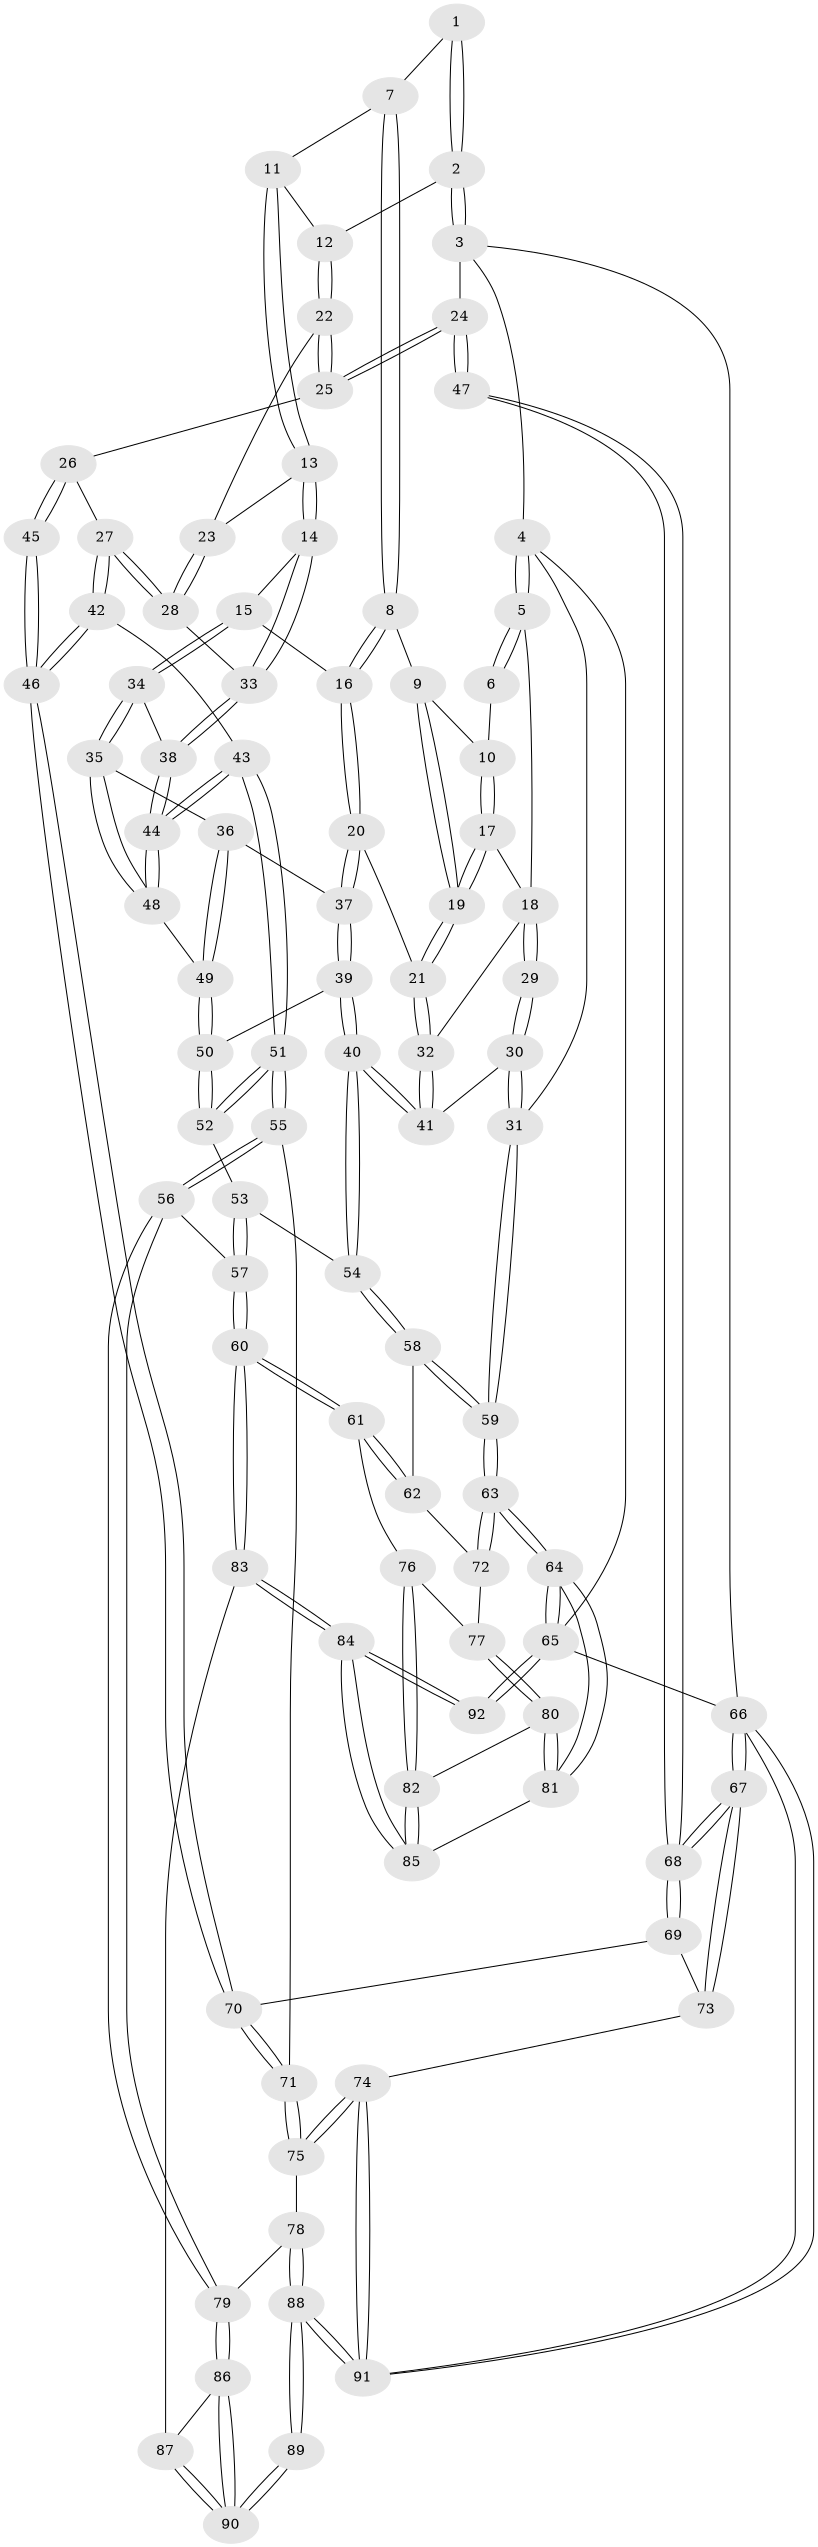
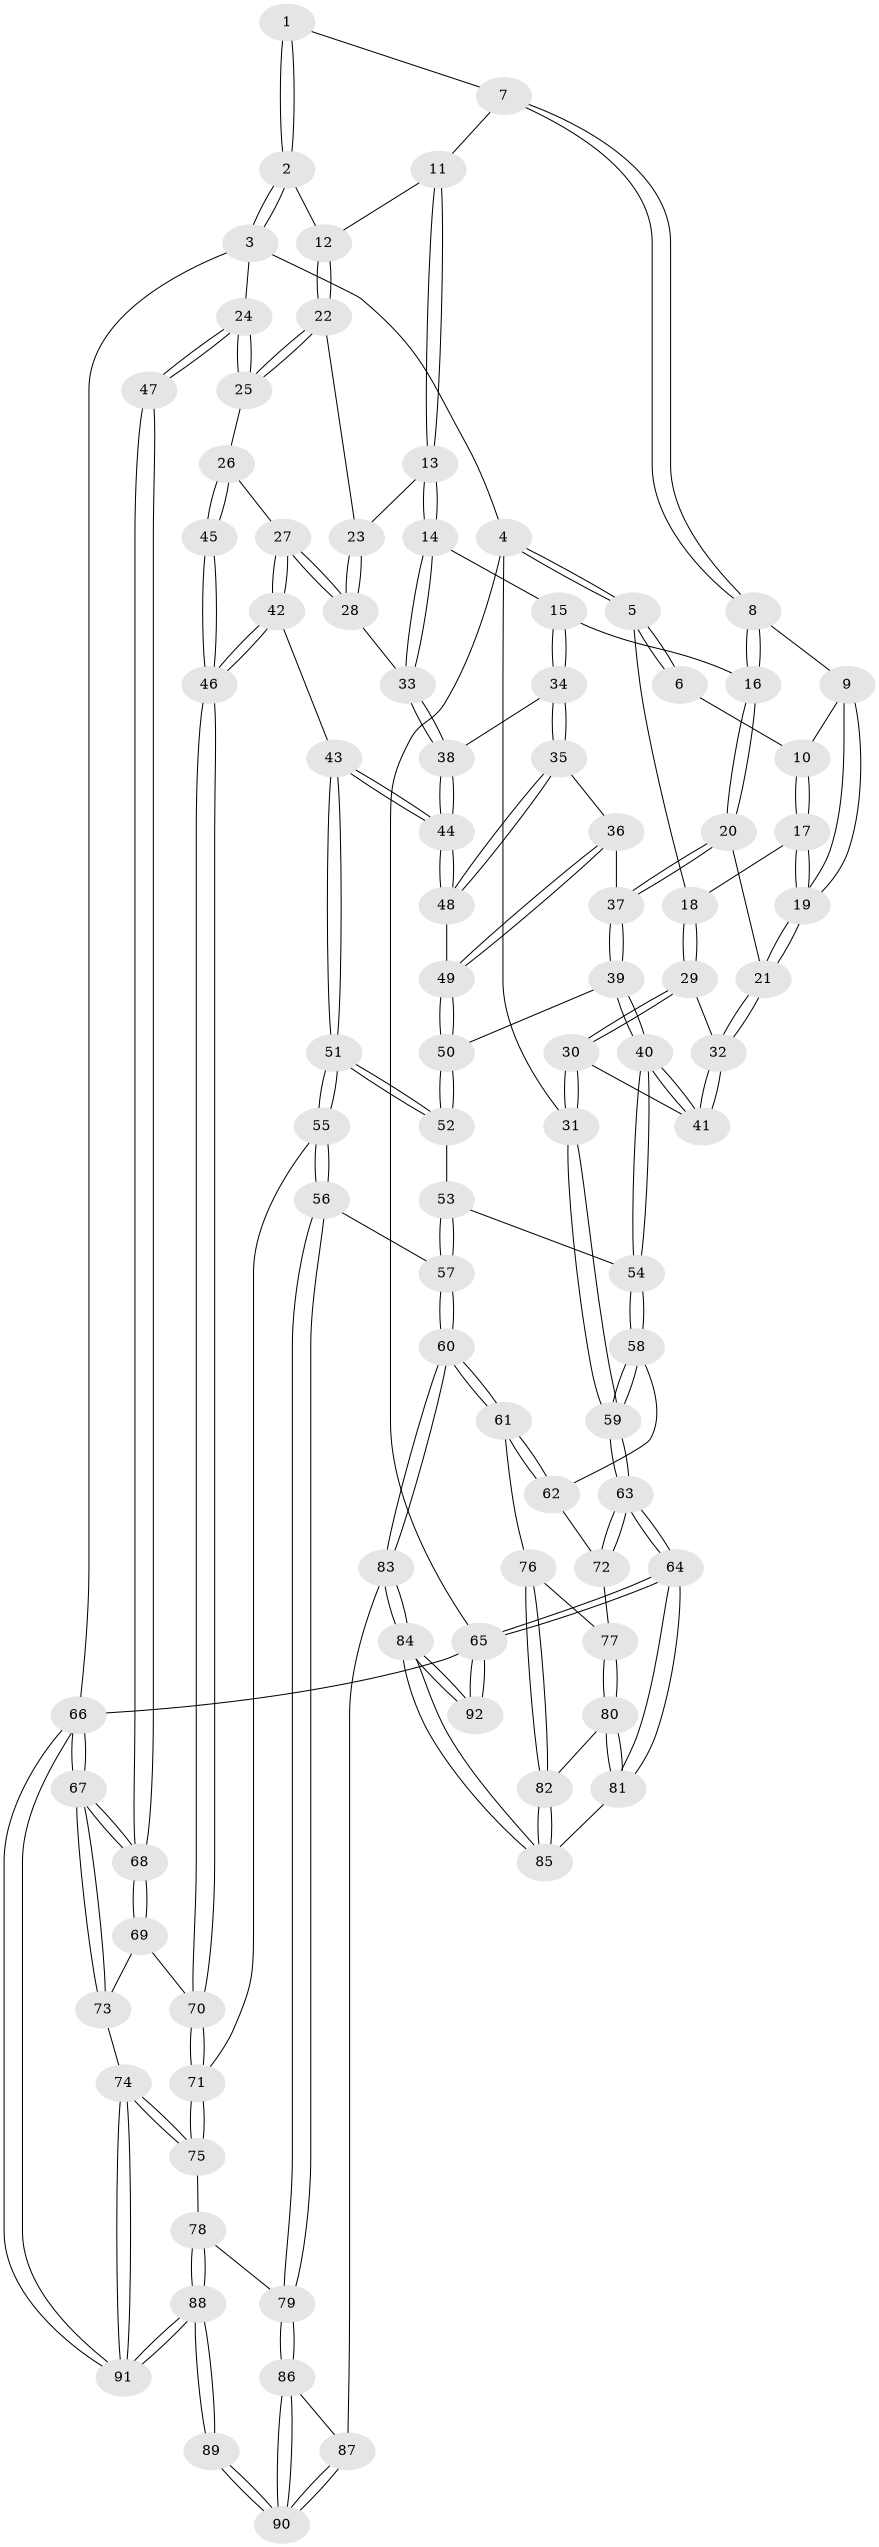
edge "18" -- "32": now "29" -- "32"
